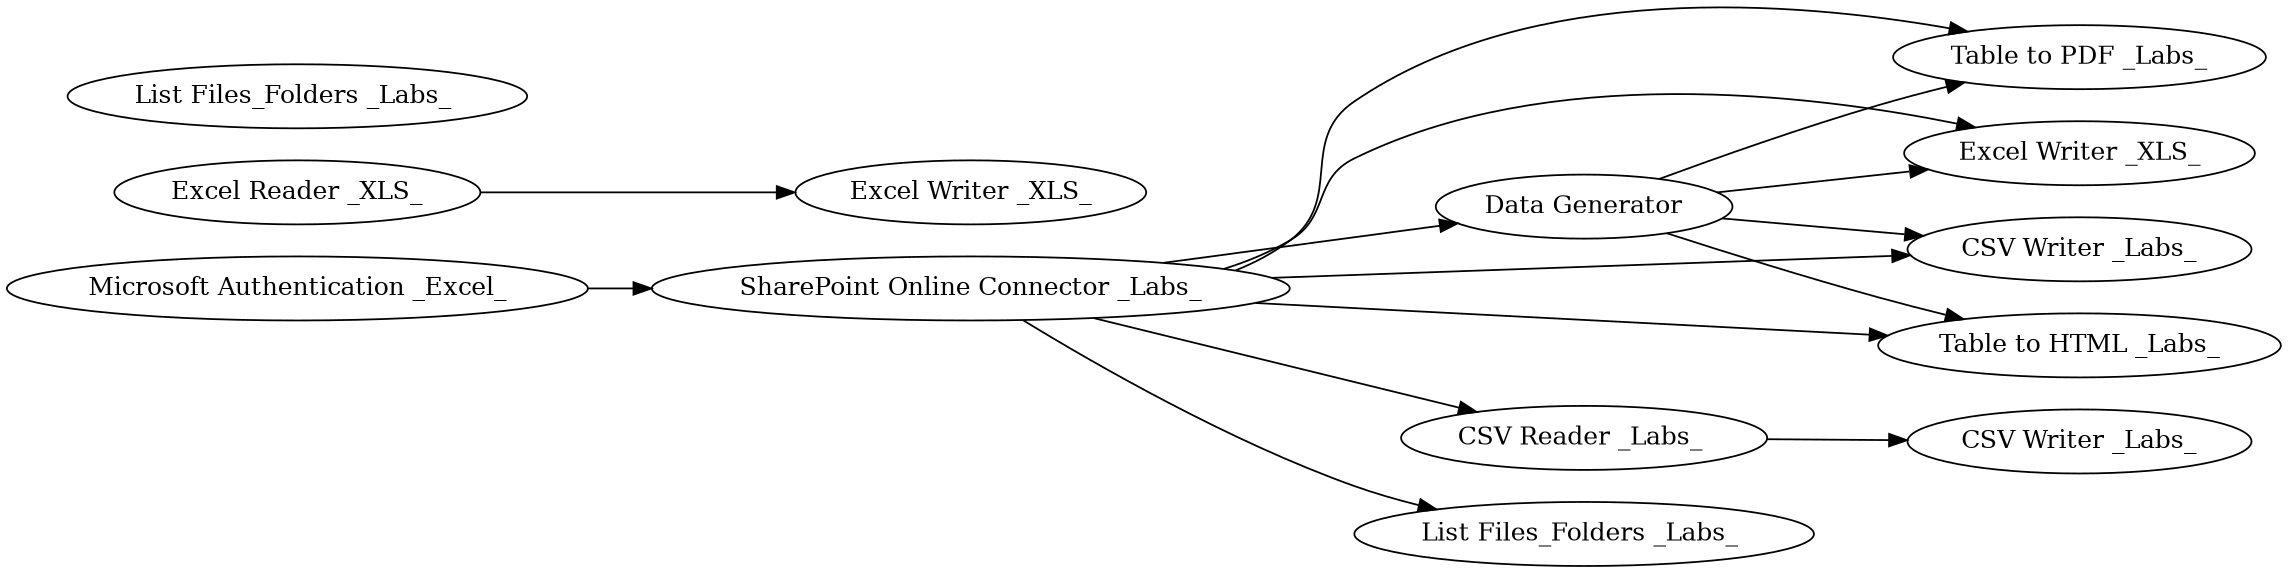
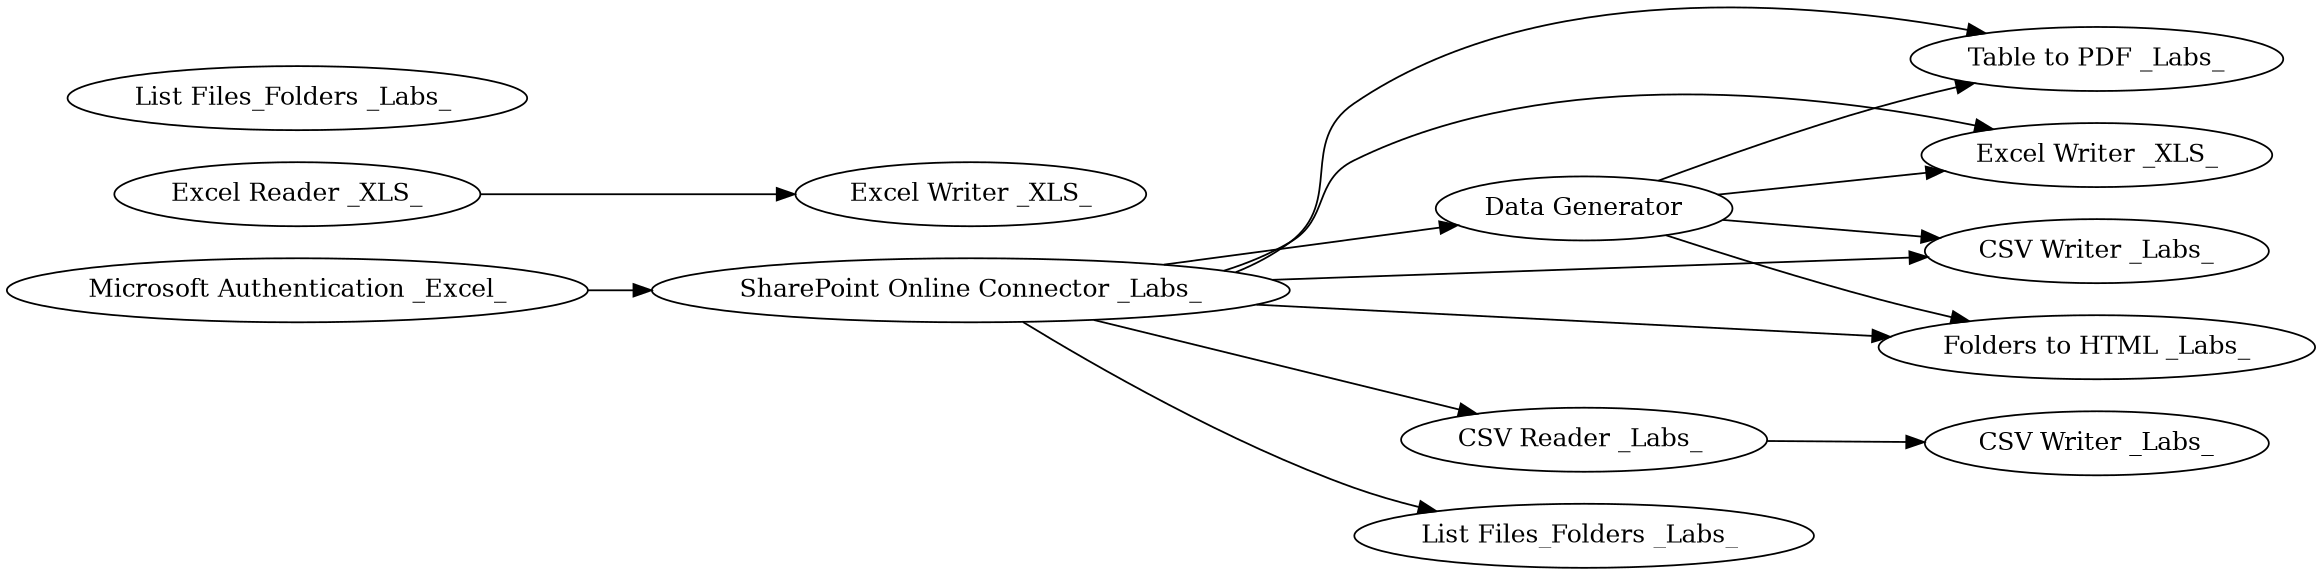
node "Table to HTML _Labs_": label "Table to HTML _Labs_" -> "Folders to HTML _Labs_"
